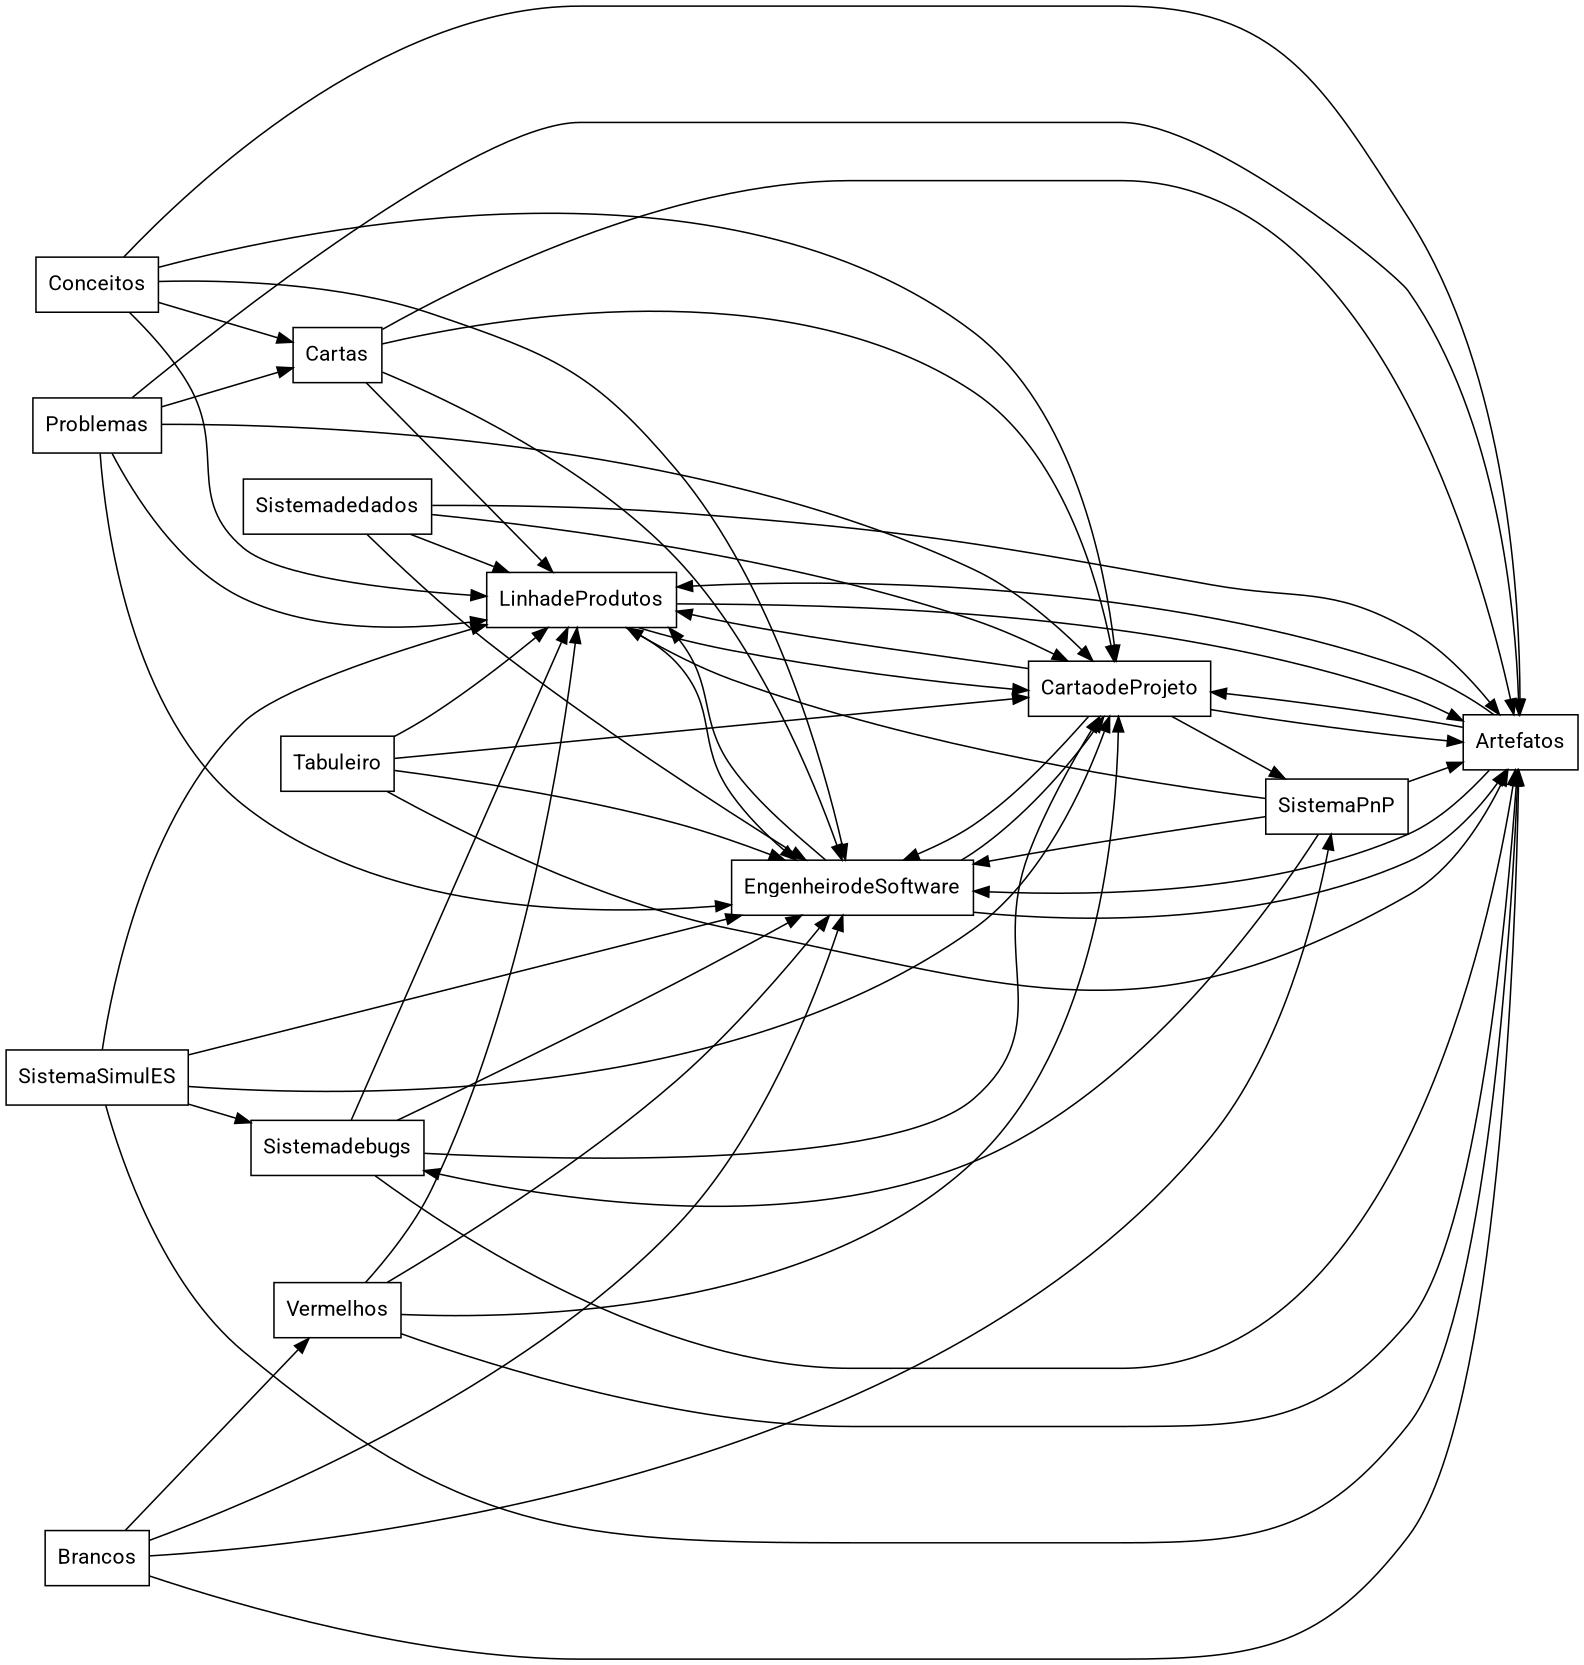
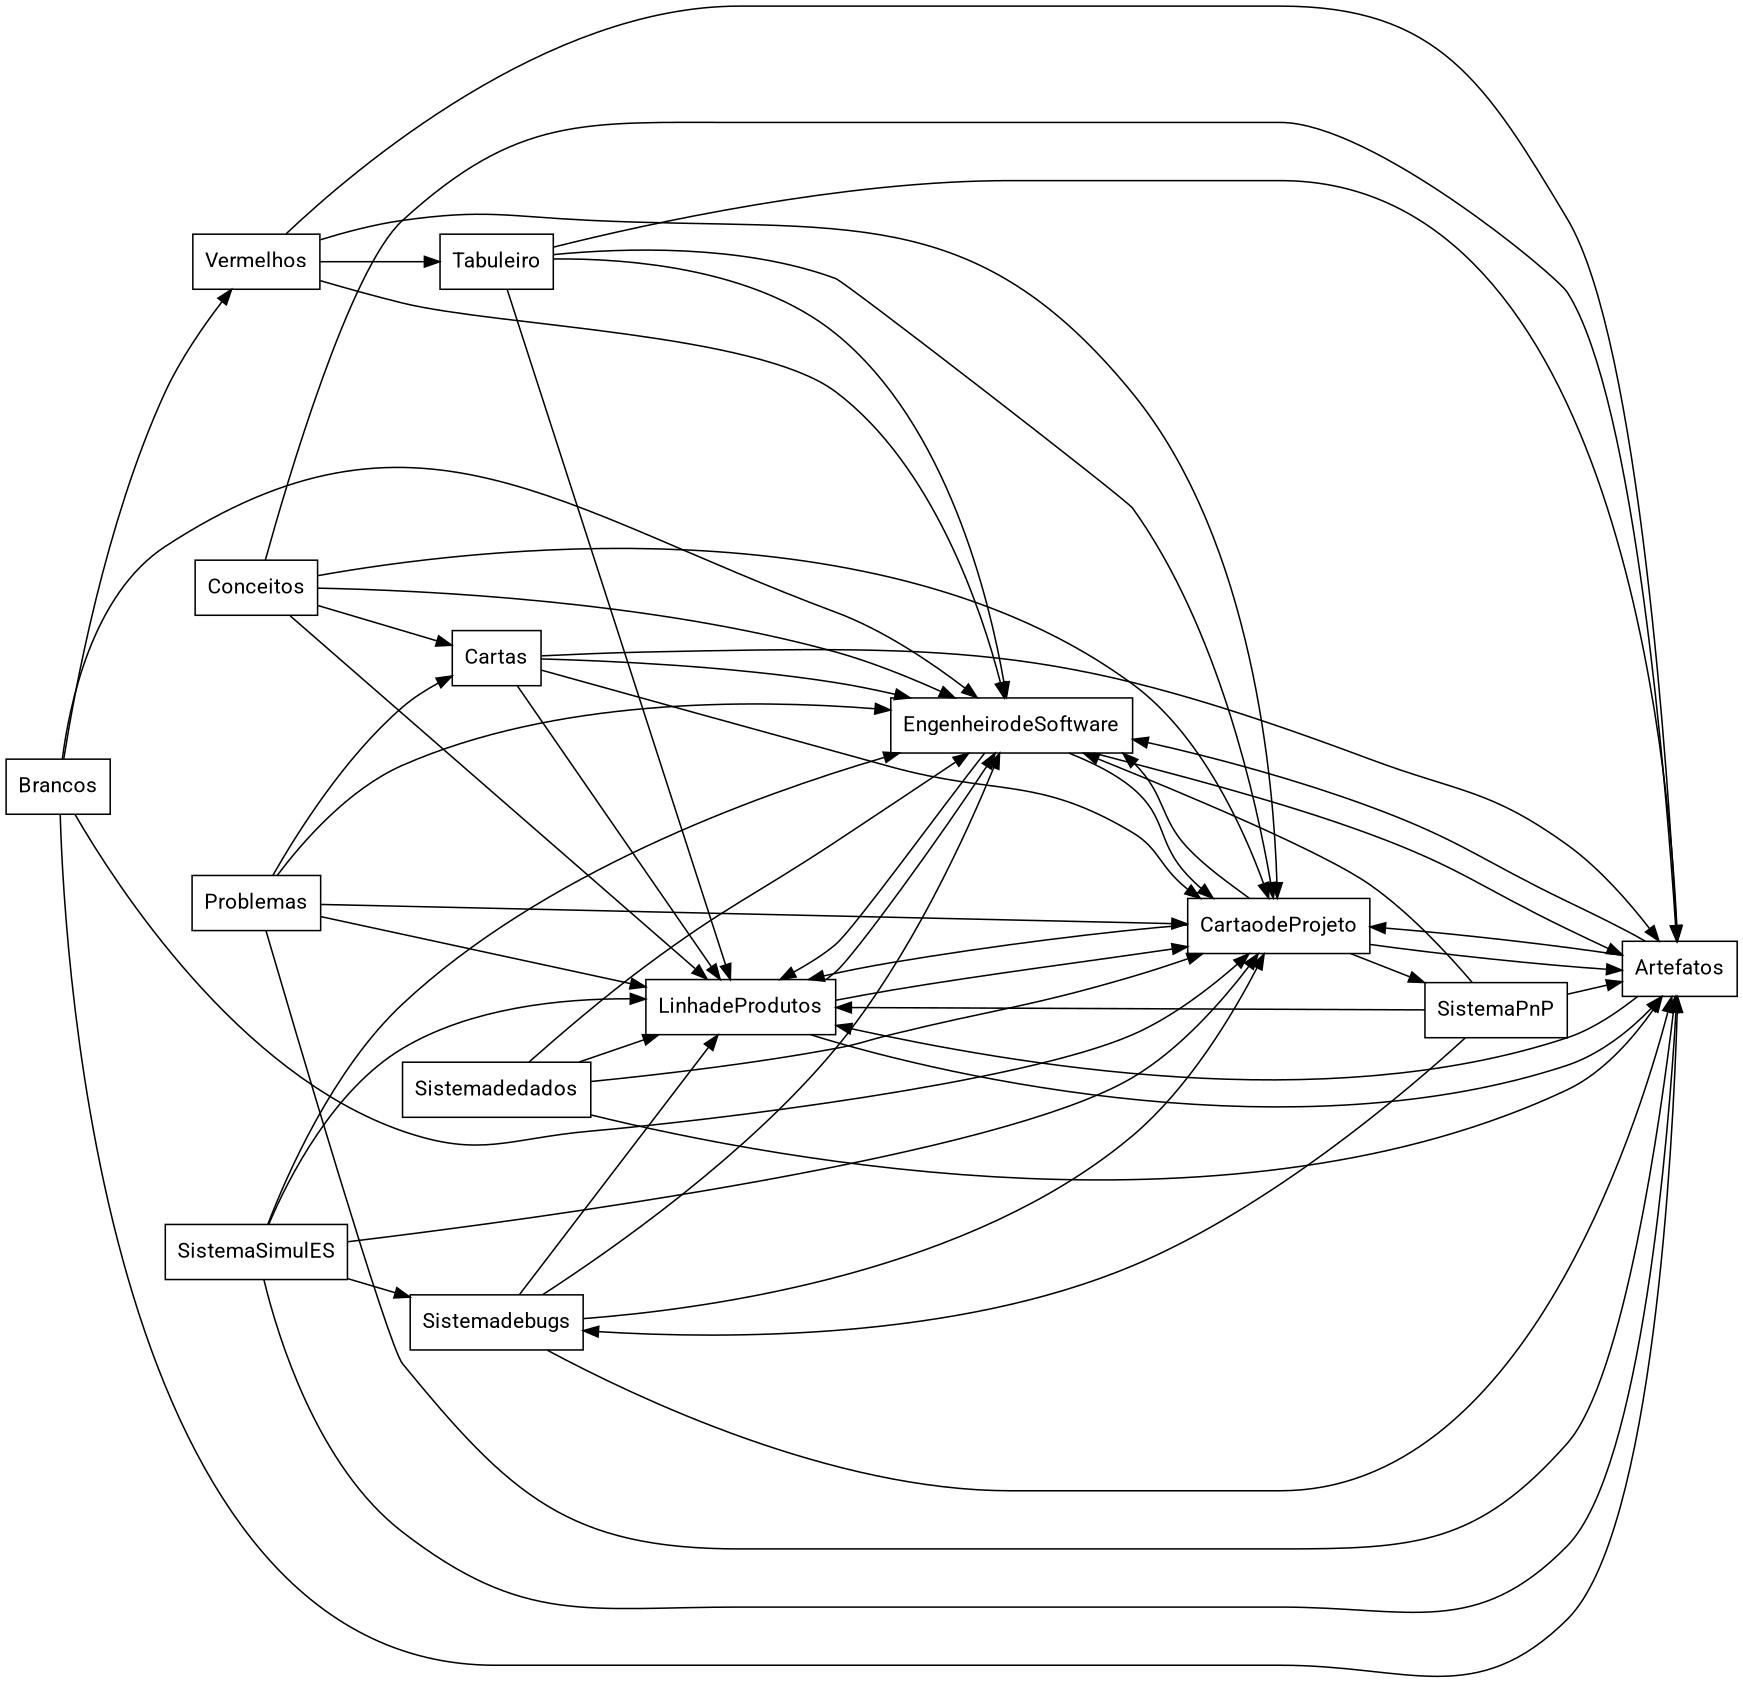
edge "Vermelhos" -> "LinhadeProdutos": now "Vermelhos" -> "Tabuleiro"
edge "Brancos" -> "SistemaPnP": now "Brancos" -> "CartaodeProjeto"
